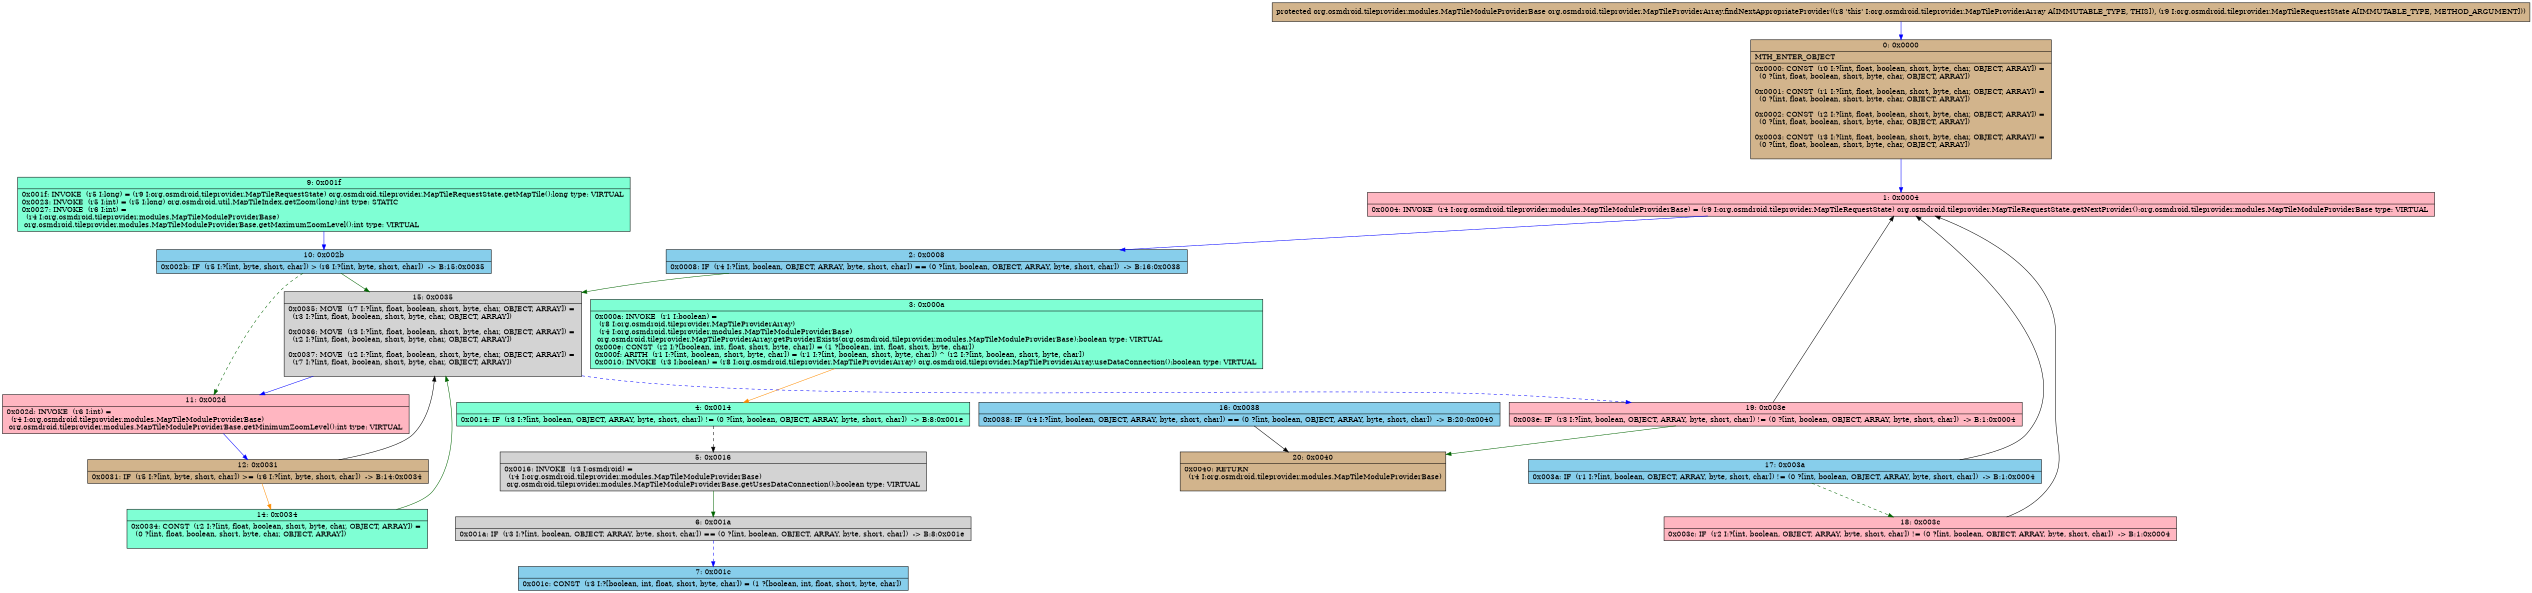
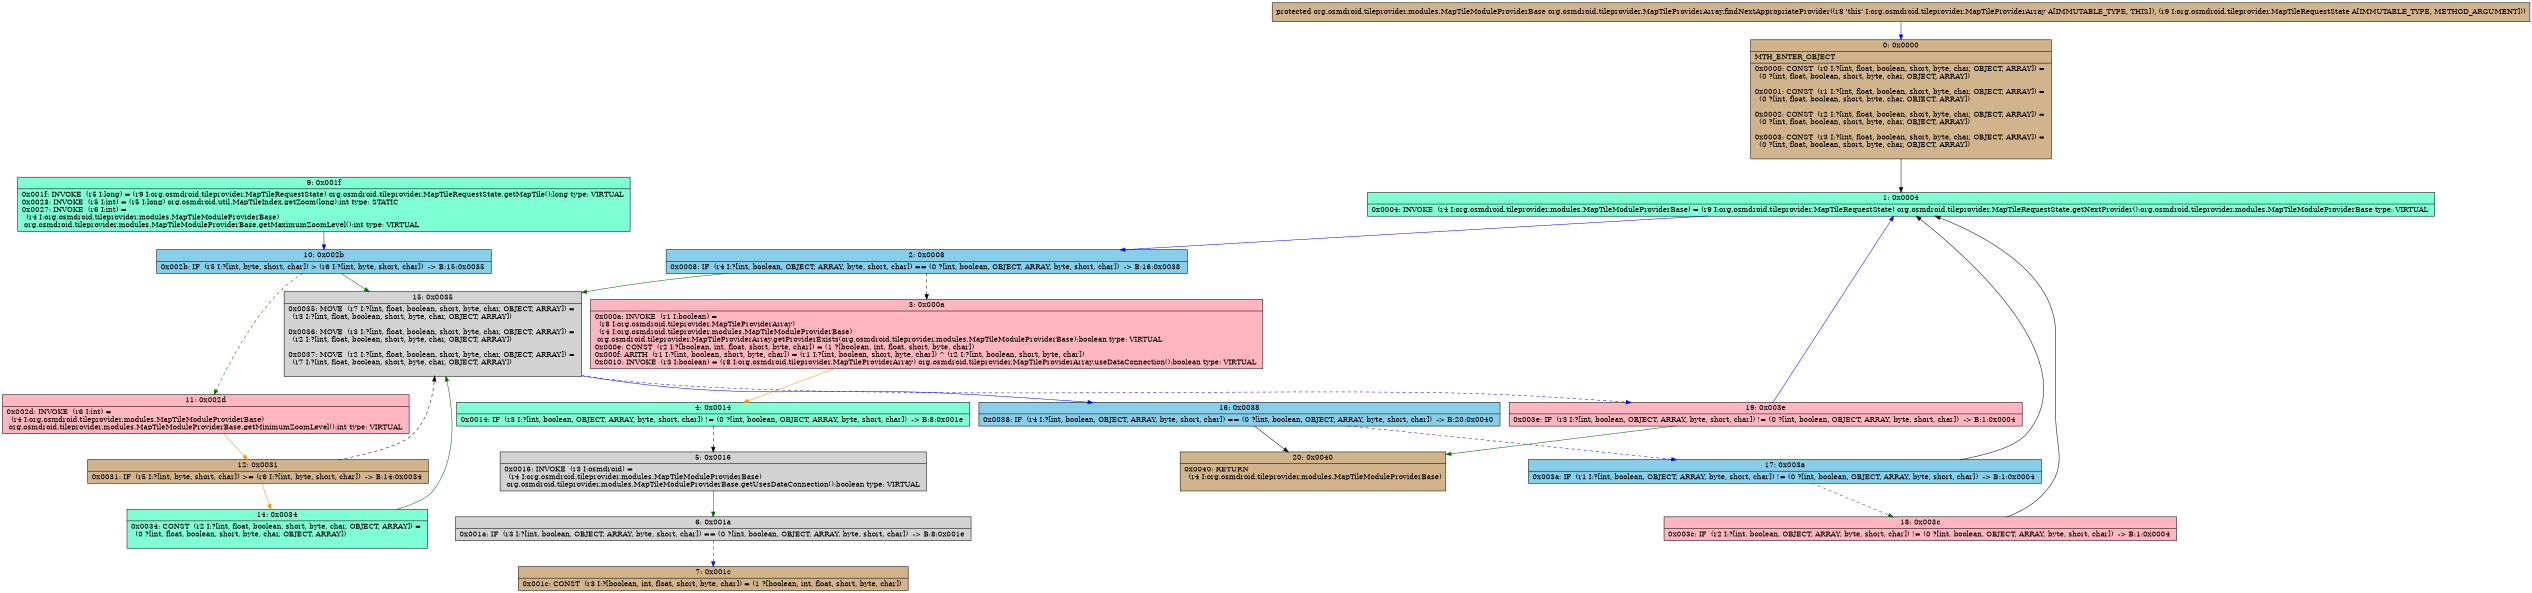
edge "0: 0x0000" -> "1: 0x0004": color blue -> black
node "1: 0x0004": fillcolor lightpink -> aquamarine
edge "2: 0x0008" -> "3: 0x000a": added
edge "19: 0x003e" -> "1: 0x0004": color black -> blue
node "3: 0x000a": fillcolor aquamarine -> lightpink
edge "15: 0x0035" -> "11: 0x002d": now "15: 0x0035" -> "16: 0x0038"
edge "12: 0x0031" -> "15: 0x0035": style solid -> dashed
edge "16: 0x0038" -> "17: 0x003a": added
edge "11: 0x002d" -> "12: 0x0031": color blue -> darkorange
node "7: 0x001c": fillcolor skyblue -> tan
